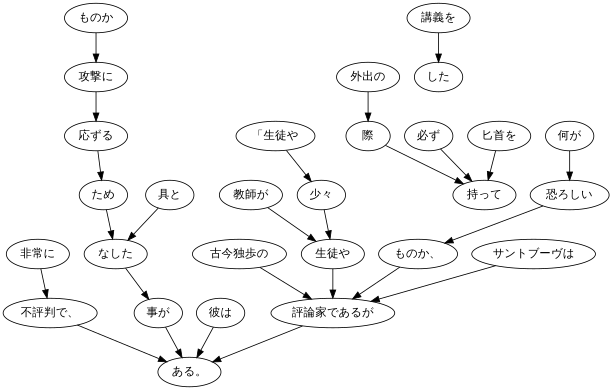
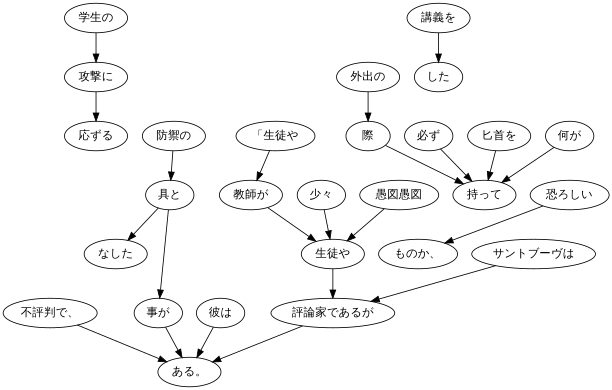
node "ものか": label "ものか" -> "学生の"
node "防禦の": added
edge "何が" -> "恐ろしい": now "何が" -> "持って"
edge "「生徒や" -> "少々": now "「生徒や" -> "教師が"
node "ため": removed
node "愚図愚図": added
node "非常に": removed
node "古今独歩の": removed
edge "なした" -> "事が": now "具と" -> "事が"
edge "ものか、" -> "評論家であるが": removed
